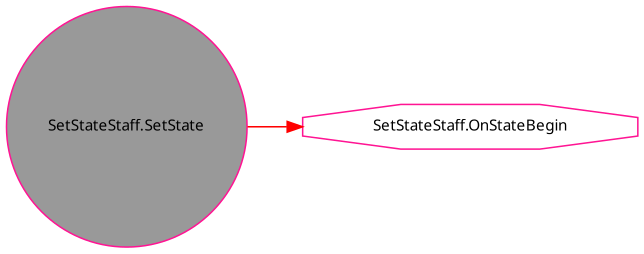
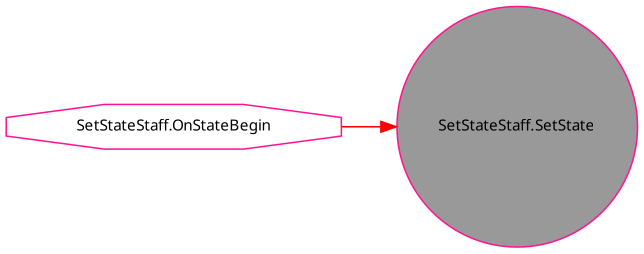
edge "SetStateStaff.SetState" -> "SetStateStaff.OnStateBegin": reversed
